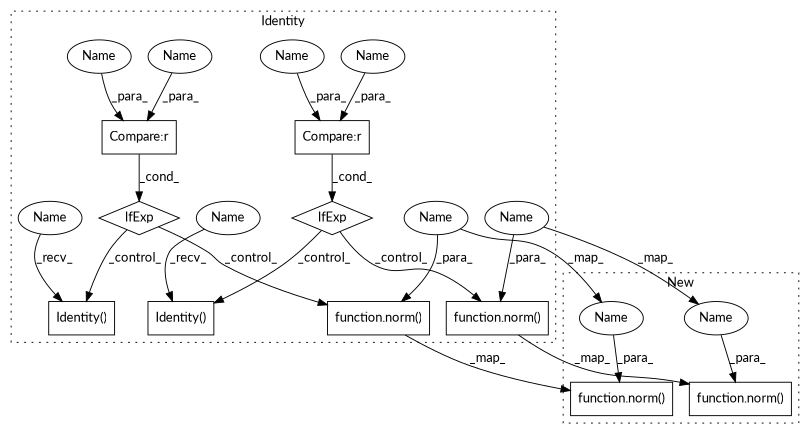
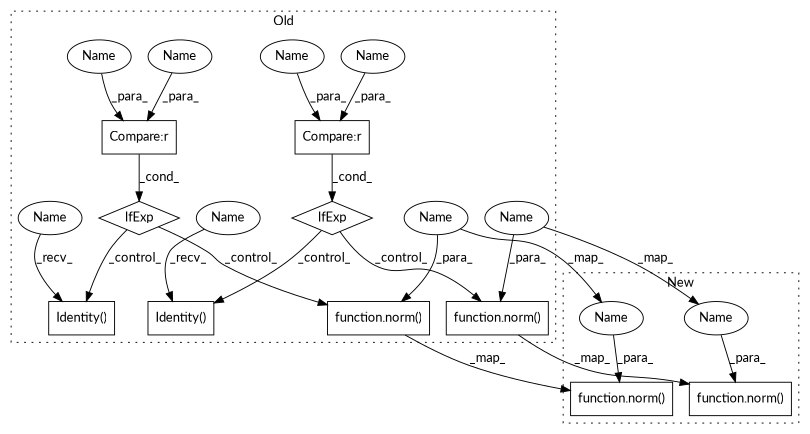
cluster "Identity": label "Identity" -> "Old"
